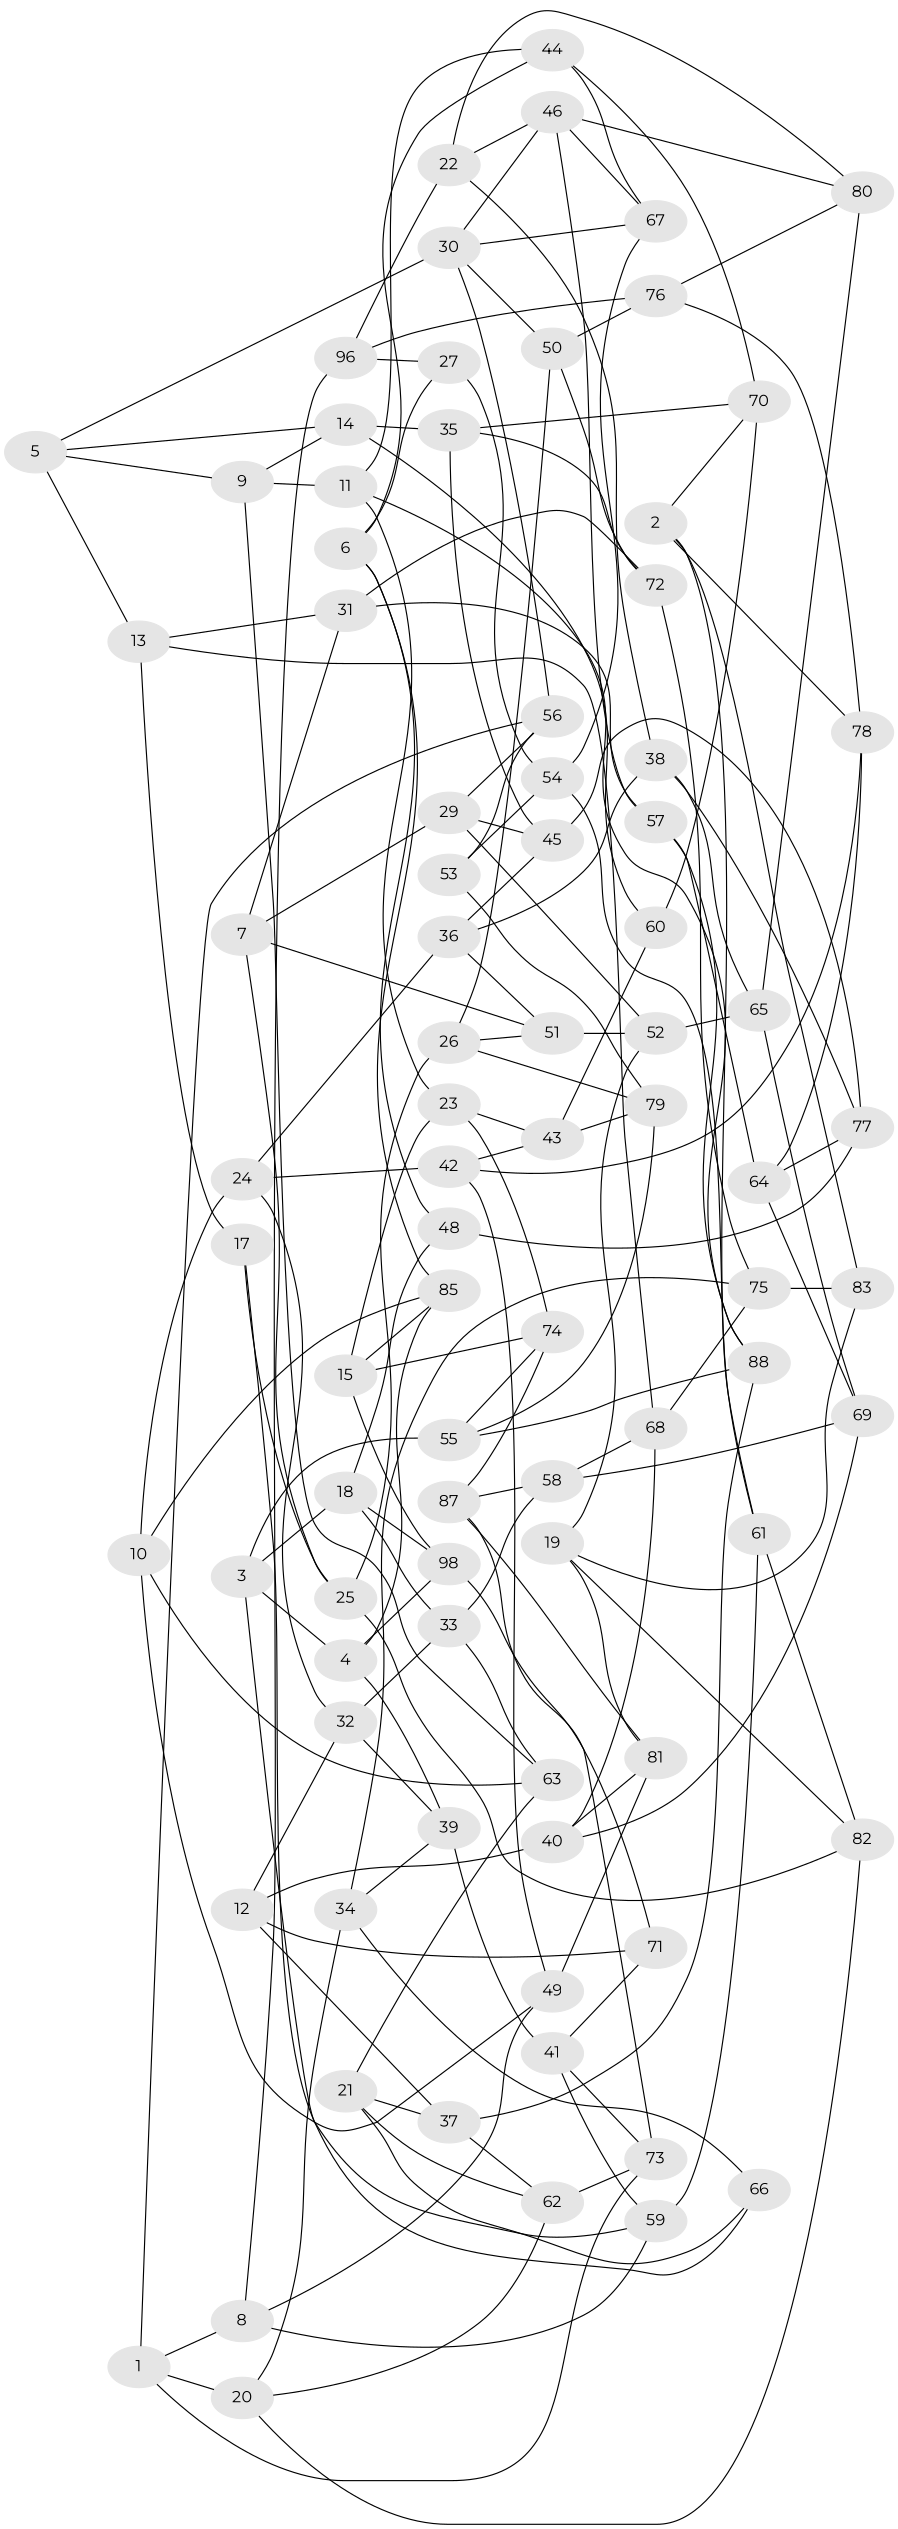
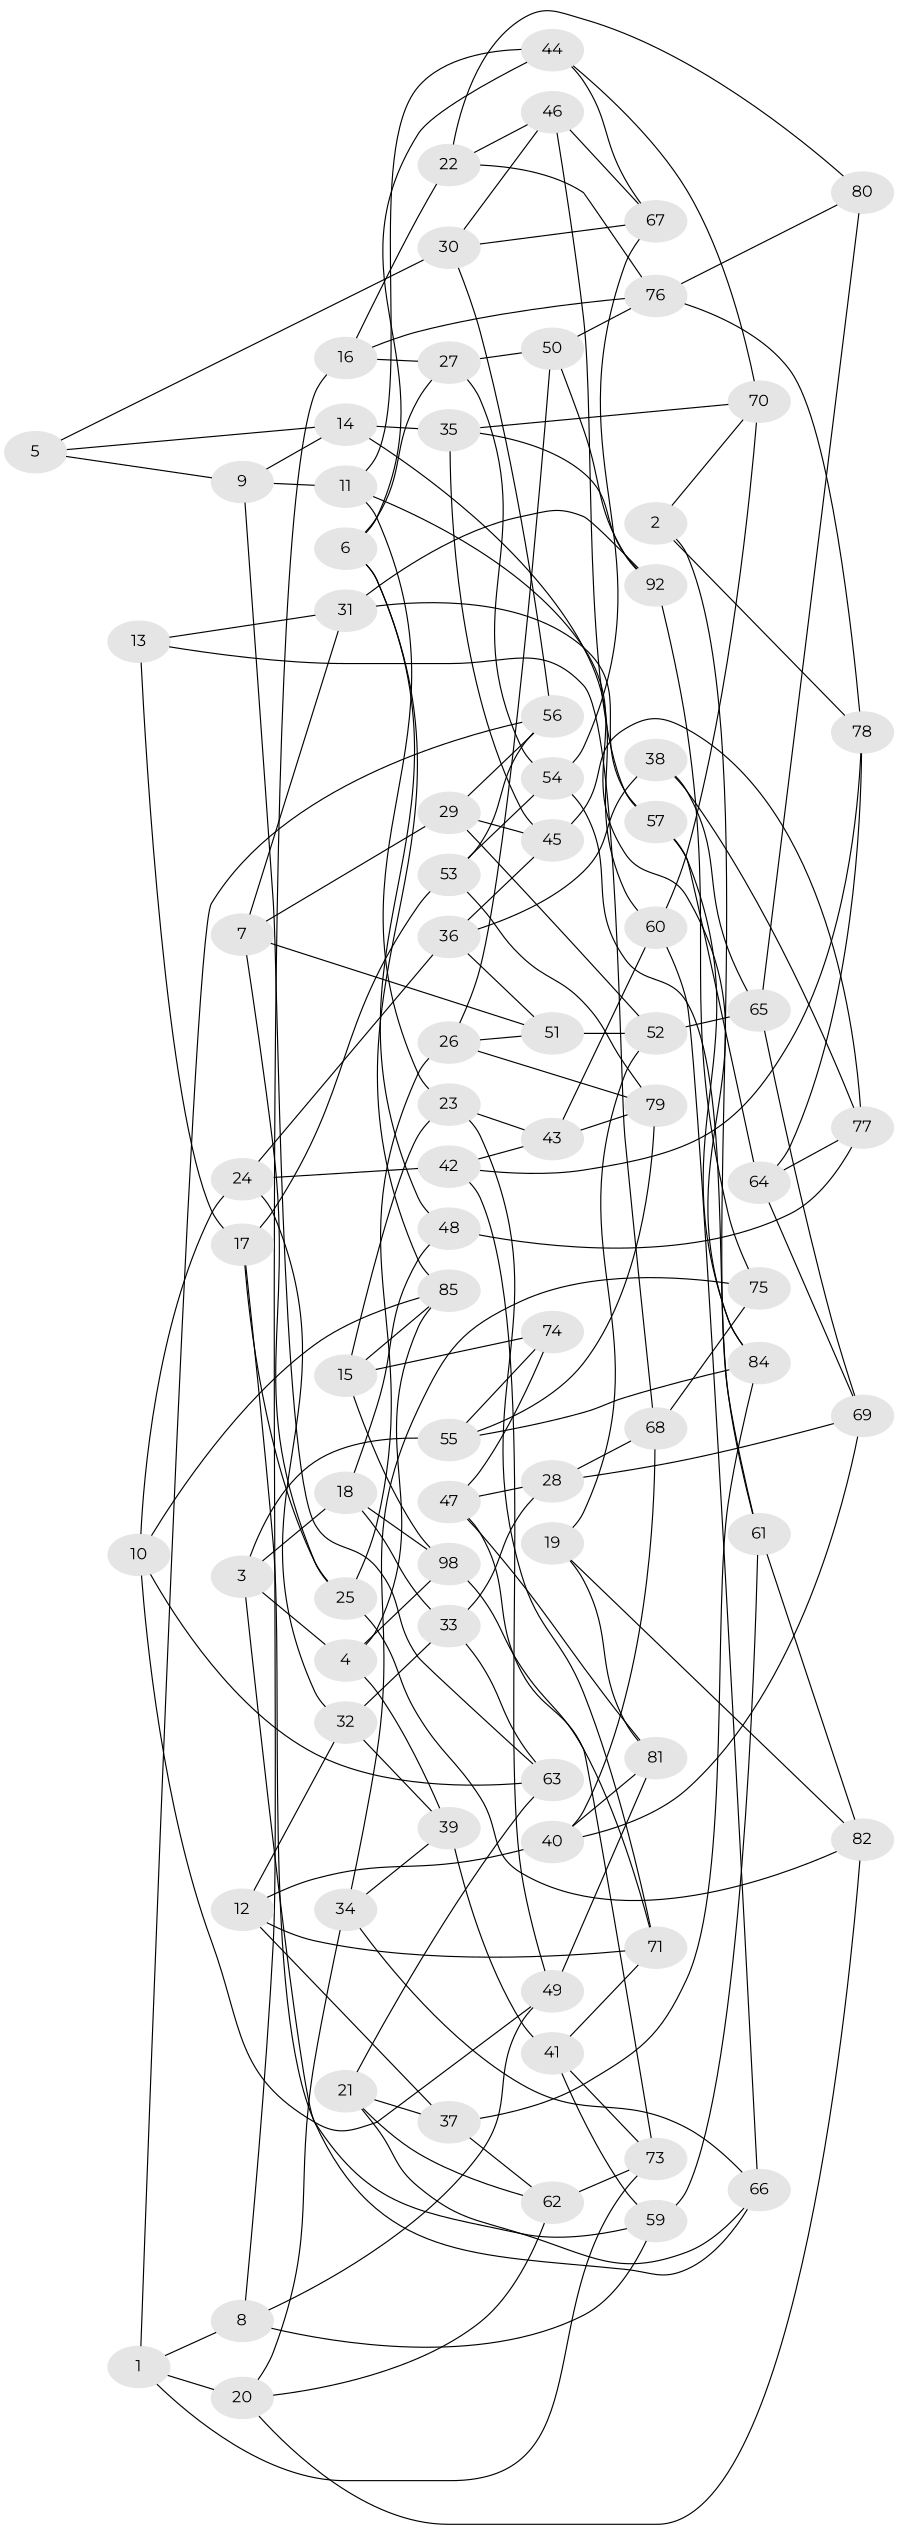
edge "46" -- "80": removed
edge "30" -- "50": now "27" -- "50"
node "96": label "96" -> "16"
edge "22" -- "38": now "22" -- "76"
edge "5" -- "13": removed
node "72": label "72" -> "92"
edge "53" -- "17": added
edge "23" -- "74": now "23" -- "71"
node "83": removed
node "88": label "88" -> "84"
node "58": label "58" -> "28"
edge "60" -- "66": added
node "87": label "87" -> "47"
